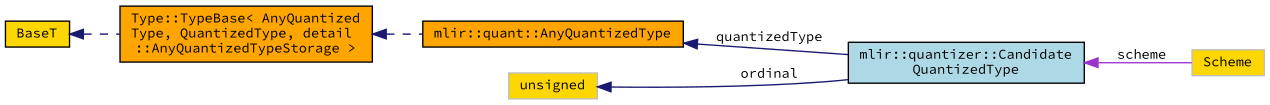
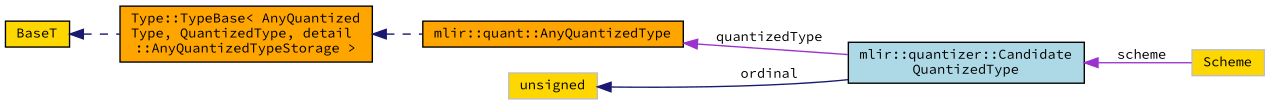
edge "mlir::quantizer::Candidate QuantizedType" -> "mlir::quant::AnyQuantizedType": color midnightblue -> darkorchid3
